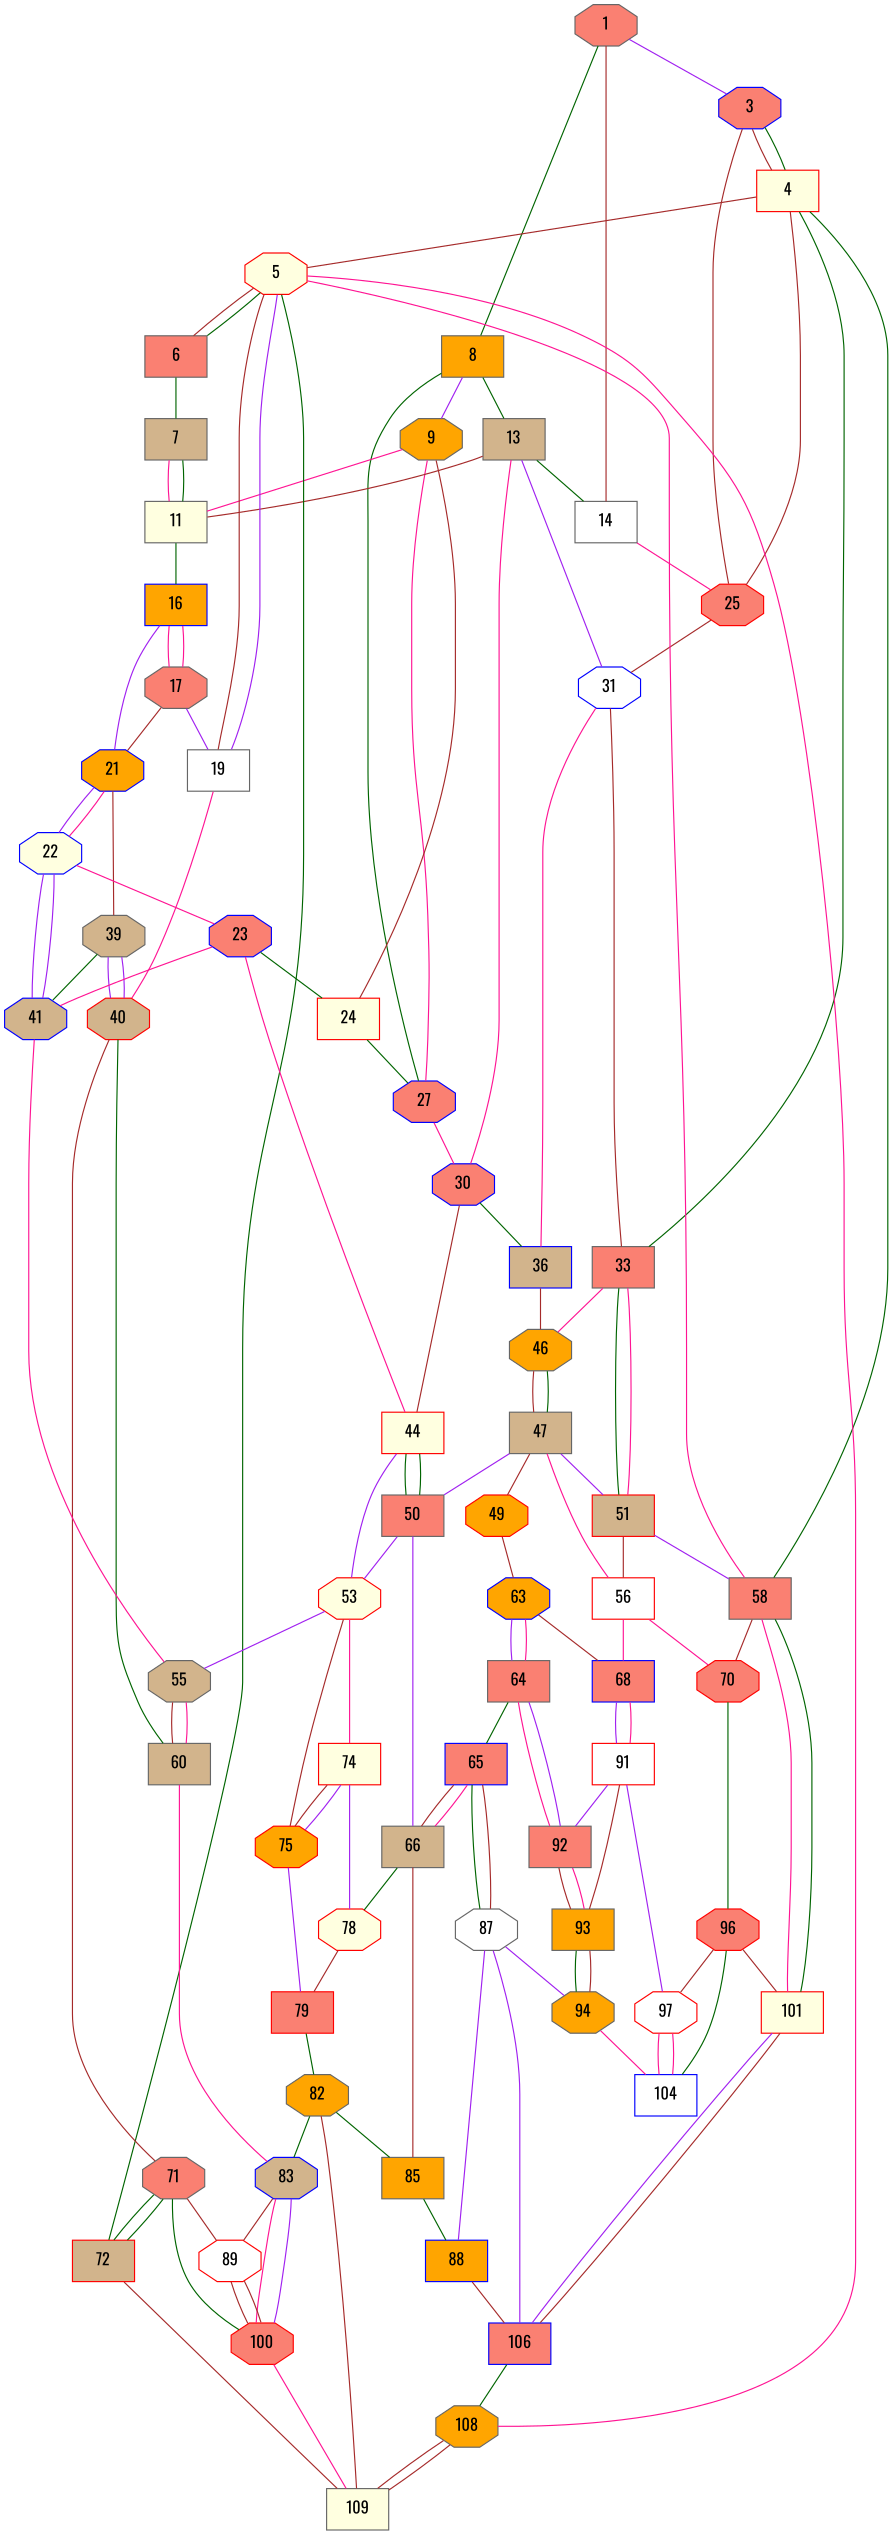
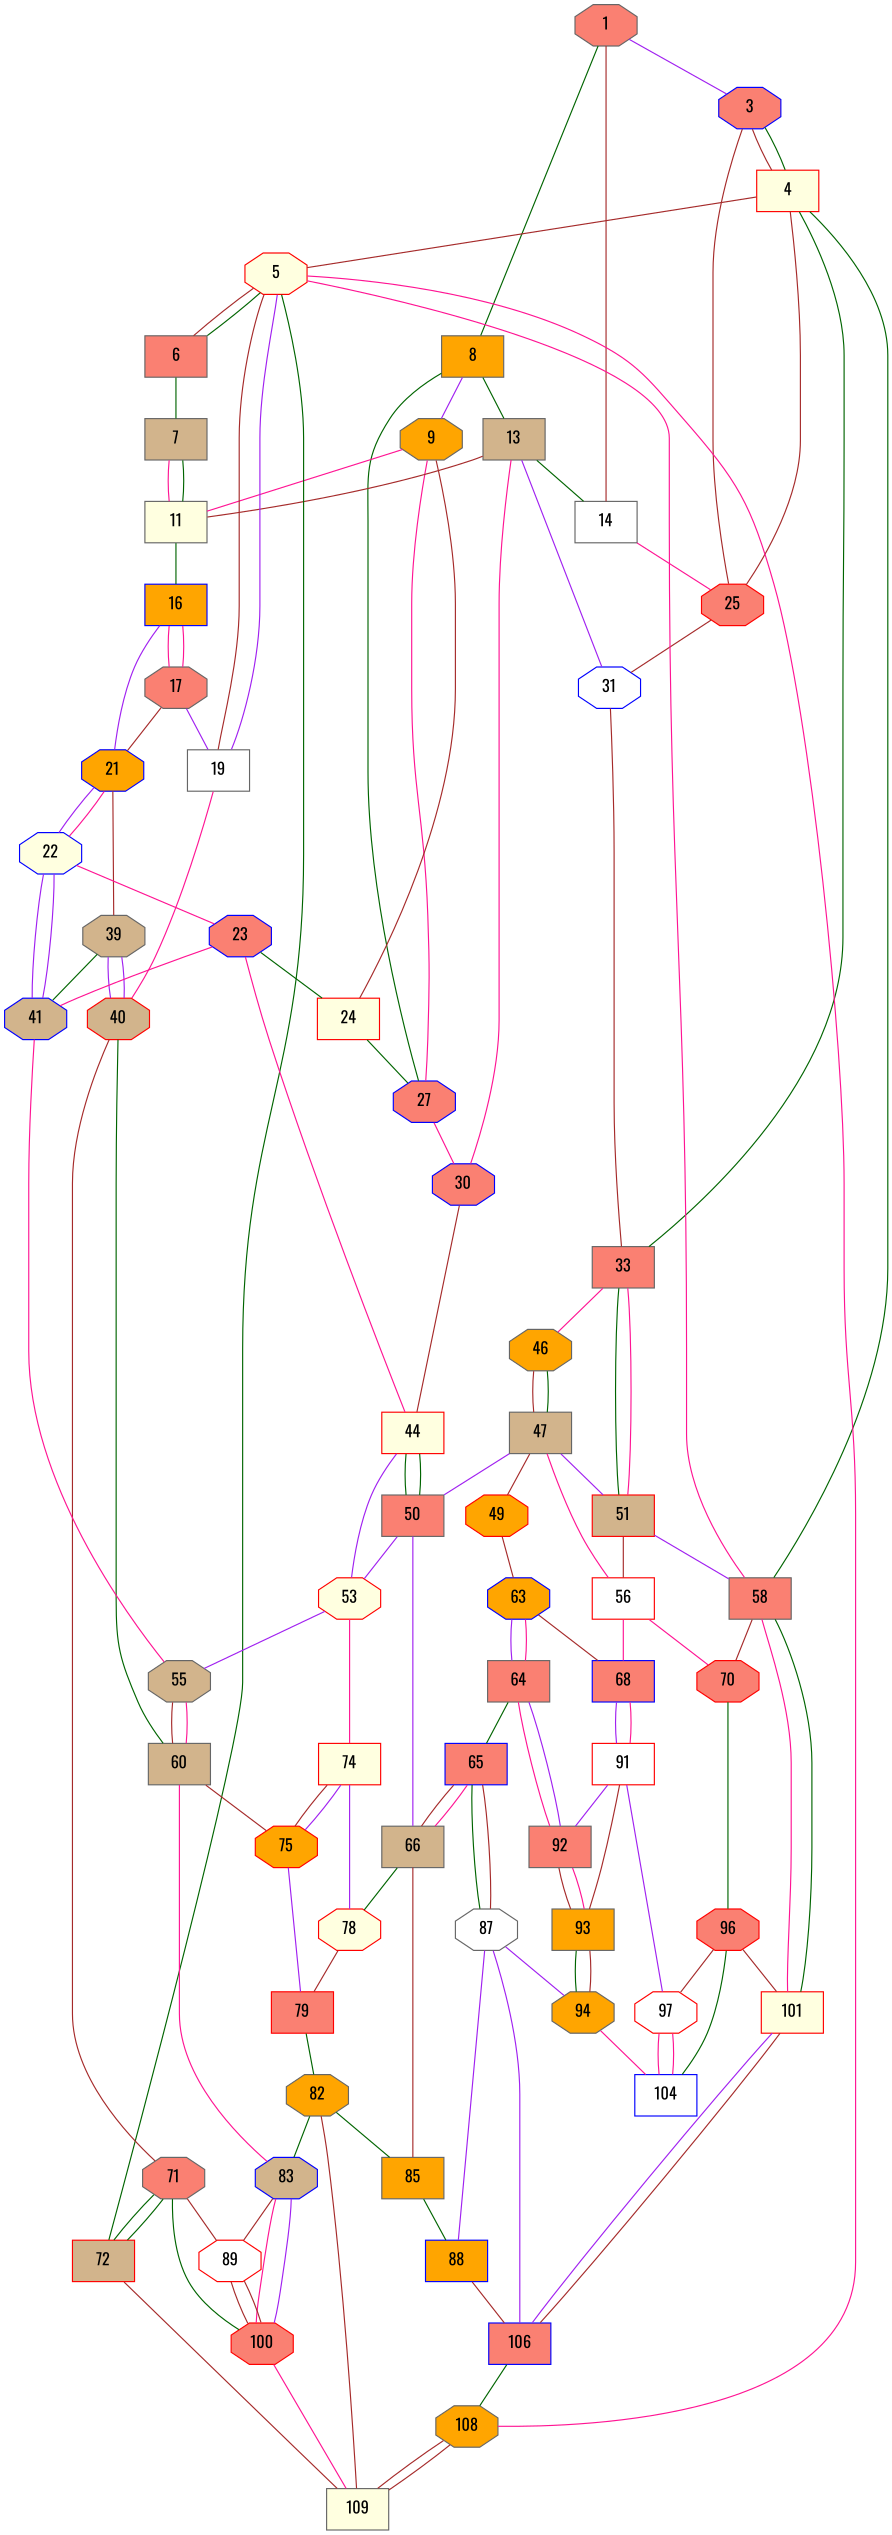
node "36": removed
edge "53" -- "75": now "60" -- "75"
